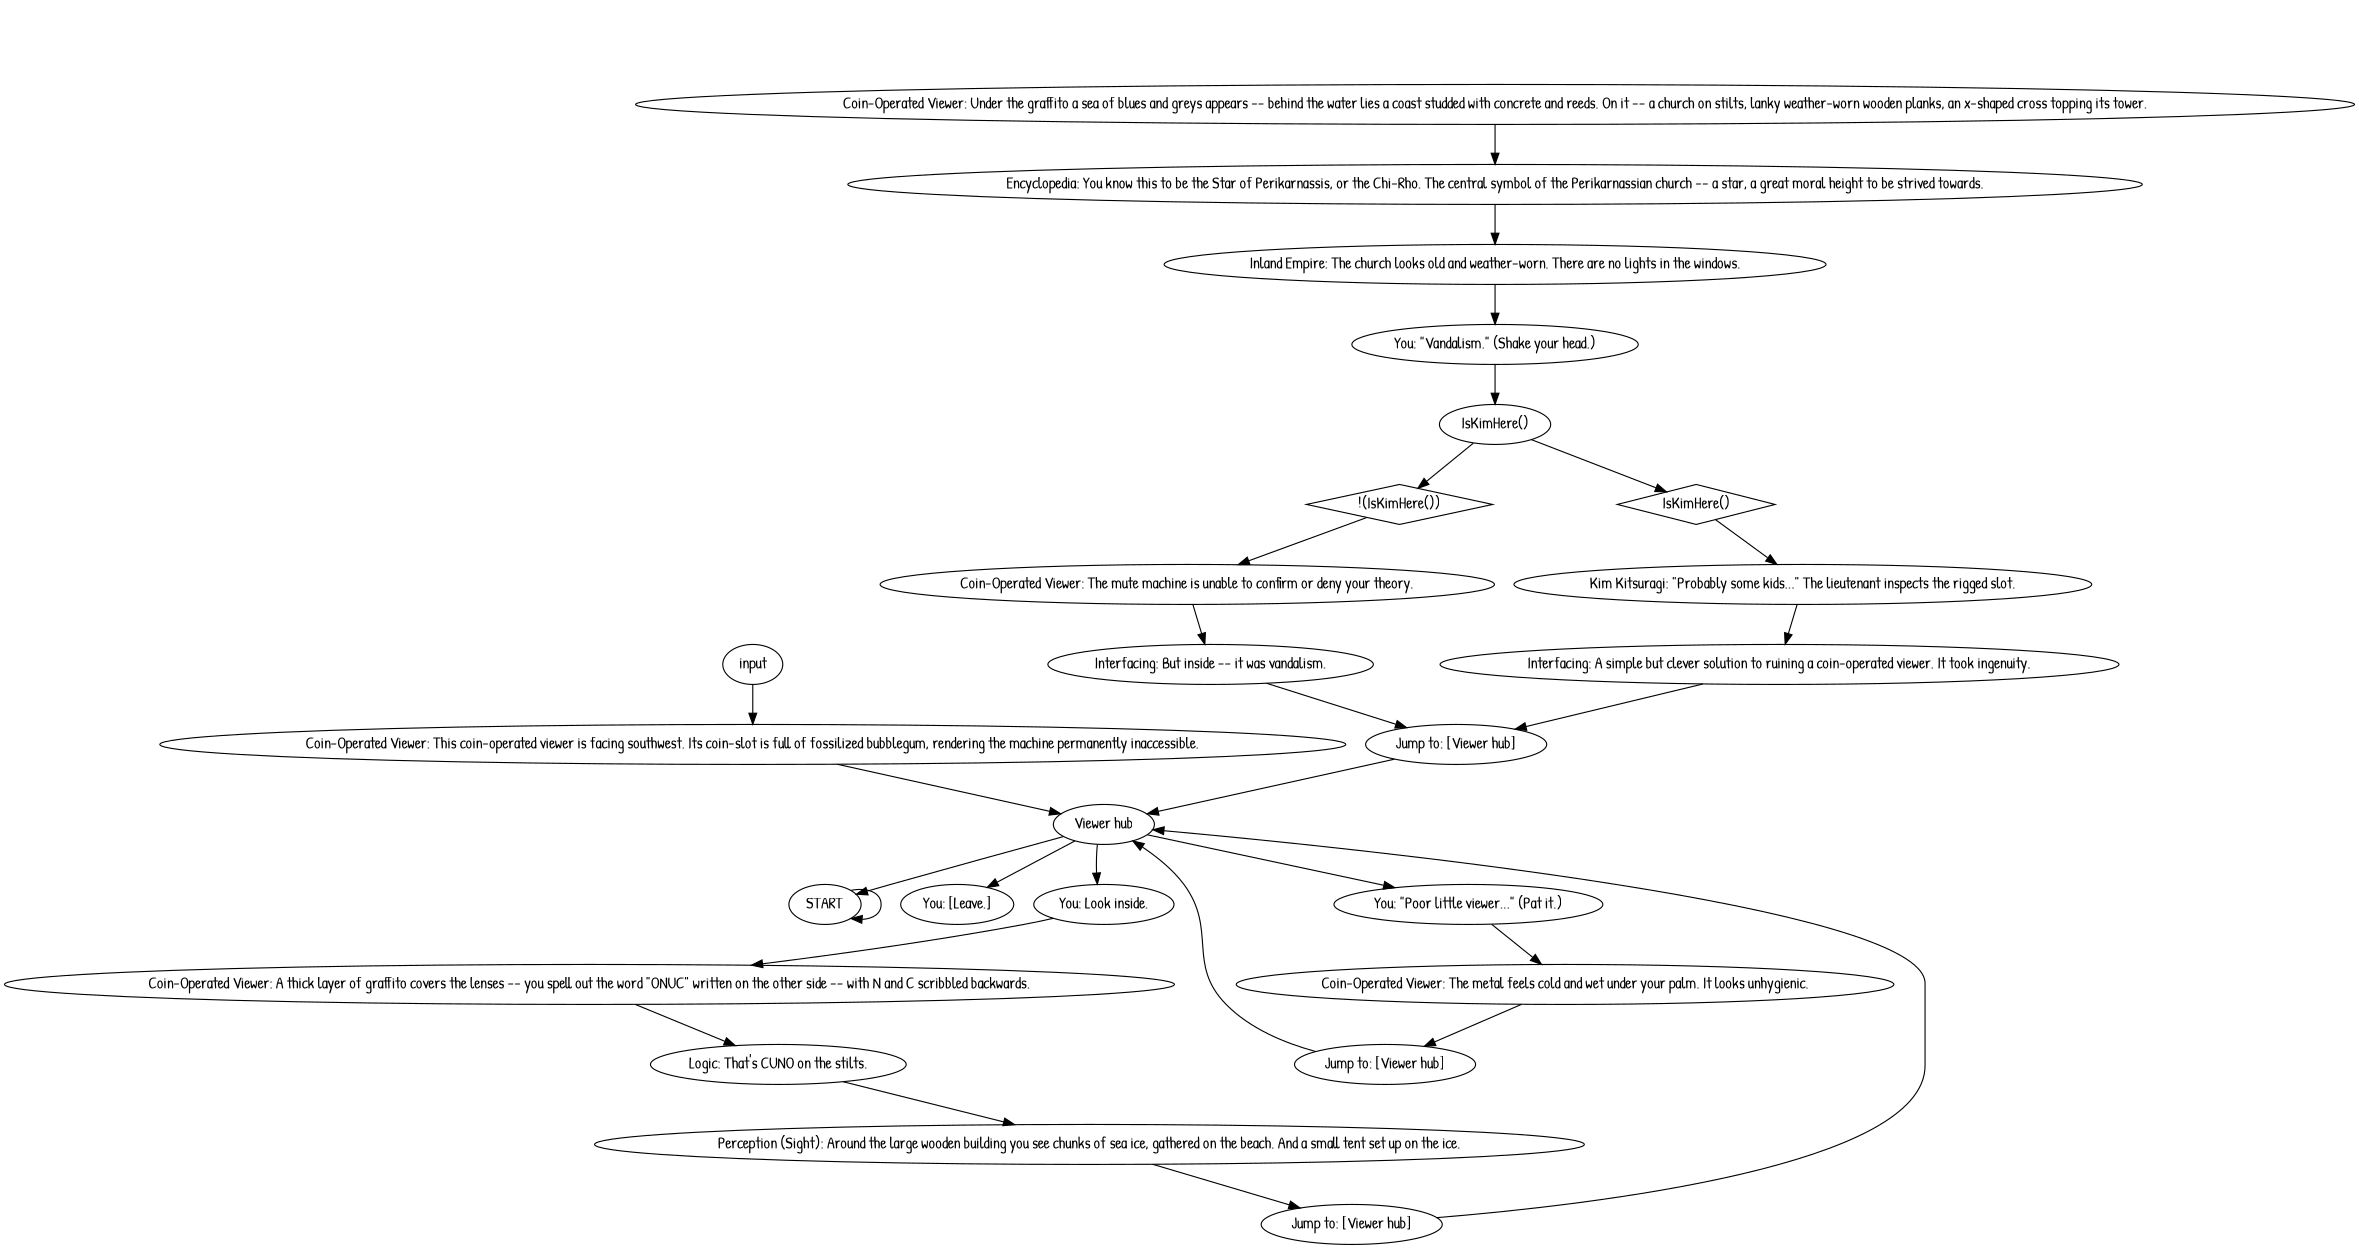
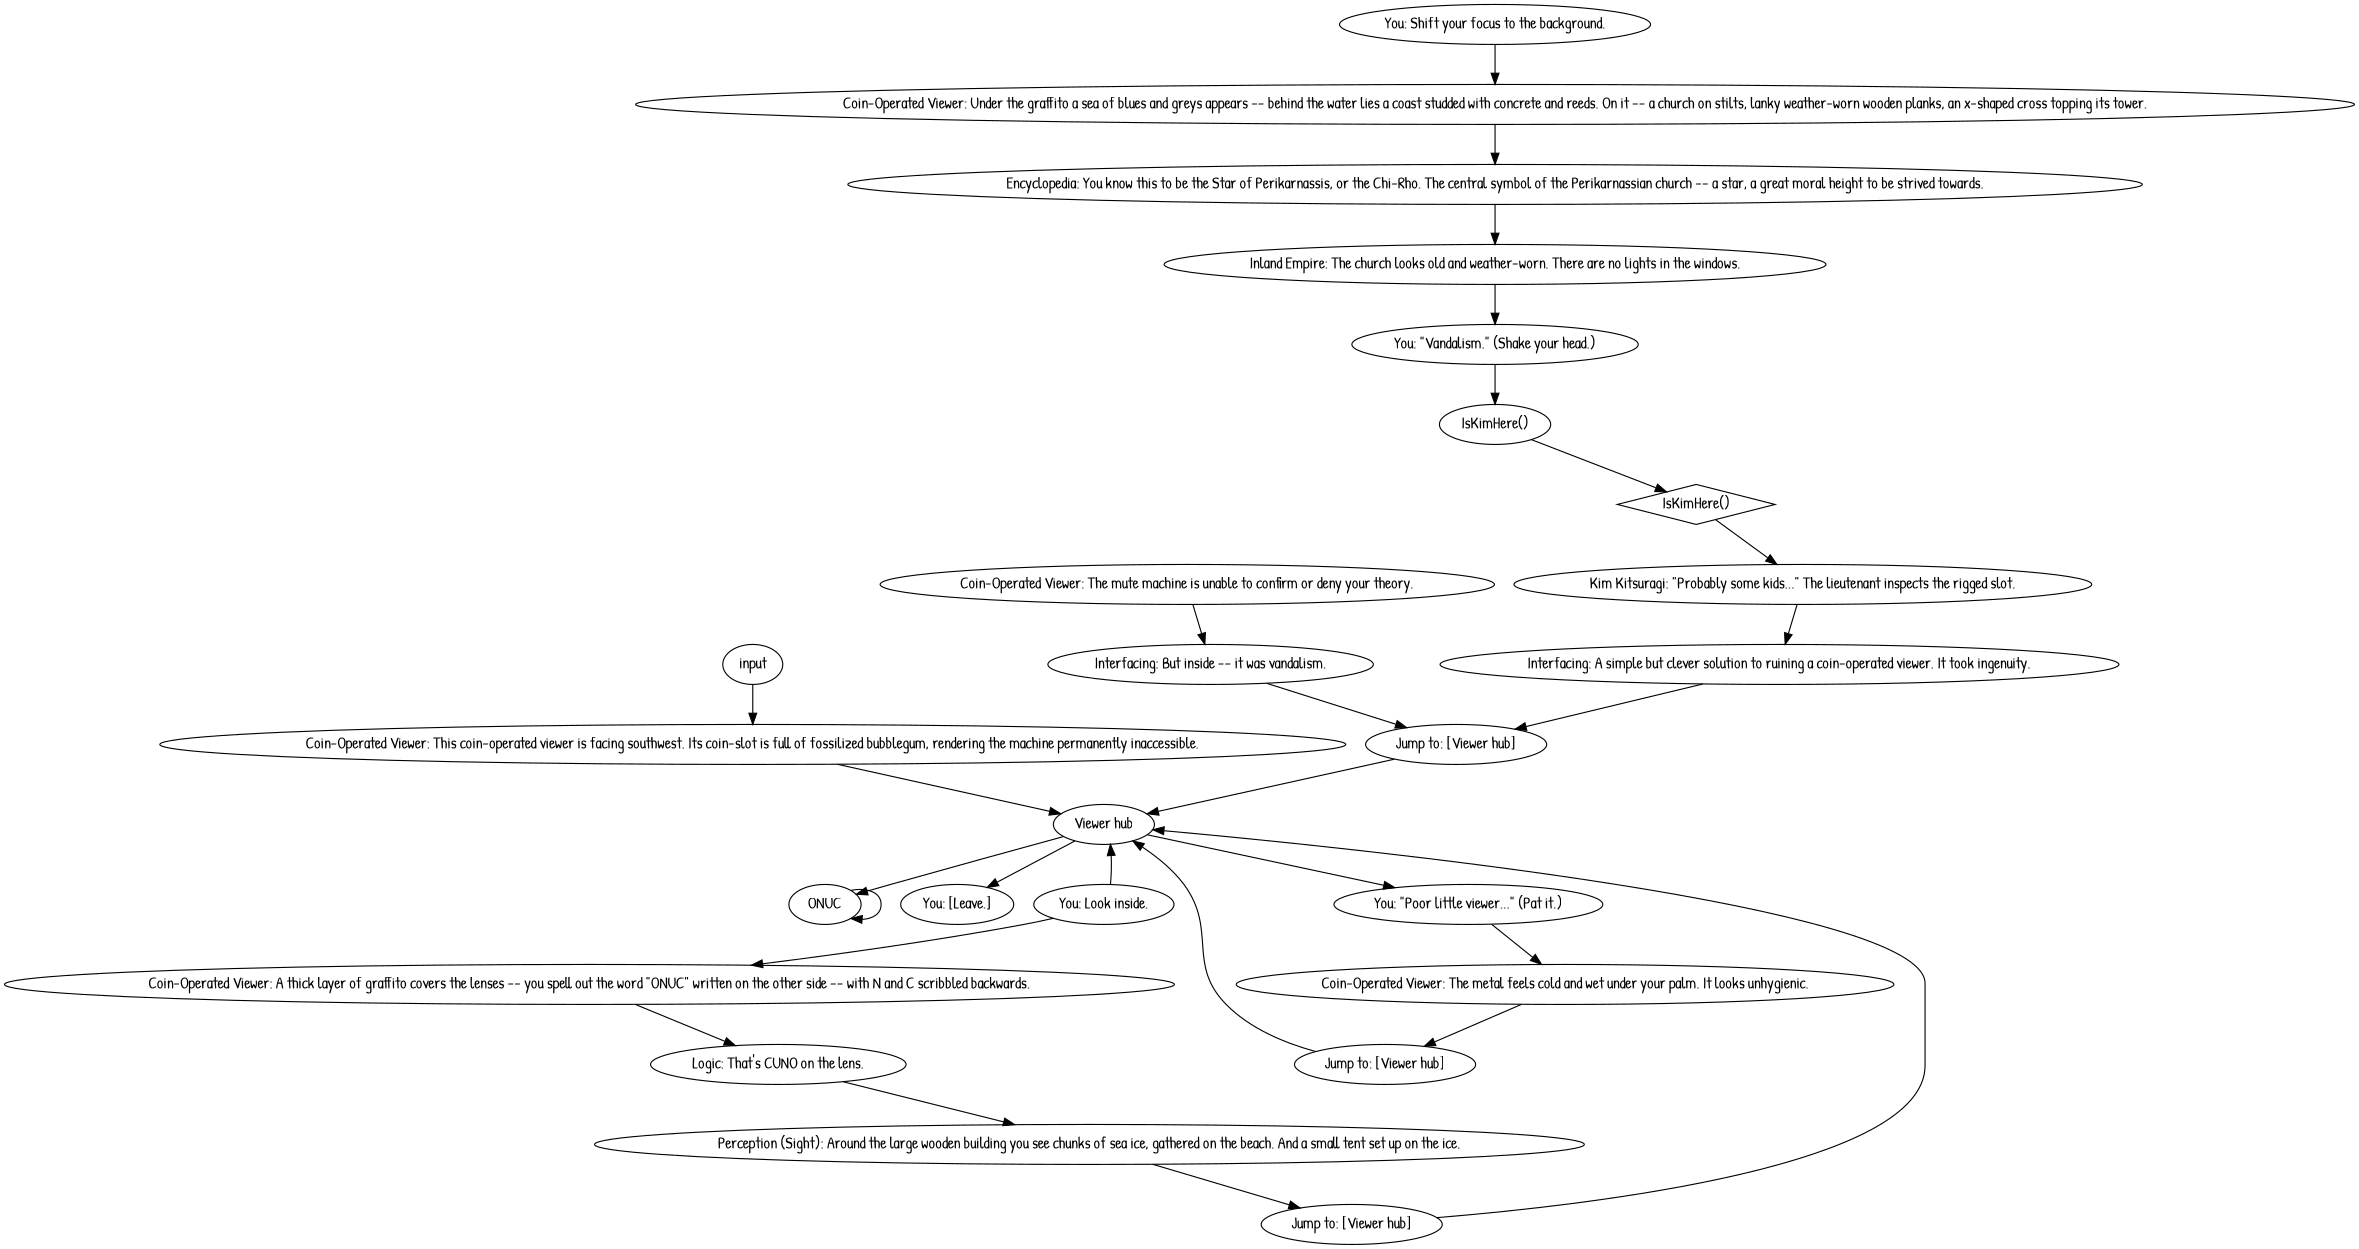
node "You: Shift your focus to the background.": added
node "!(IsKimHere())": removed
edge "Viewer hub" -> "You: Look inside.": reversed
node "START": label "START" -> "ONUC"
node "Logic: That's CUNO on the stilts.": label "Logic: That's CUNO on the stilts." -> "Logic: That's CUNO on the lens."
